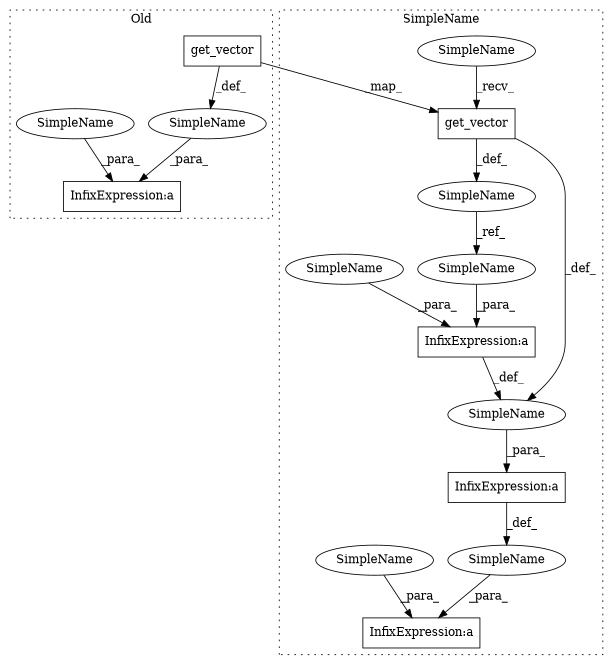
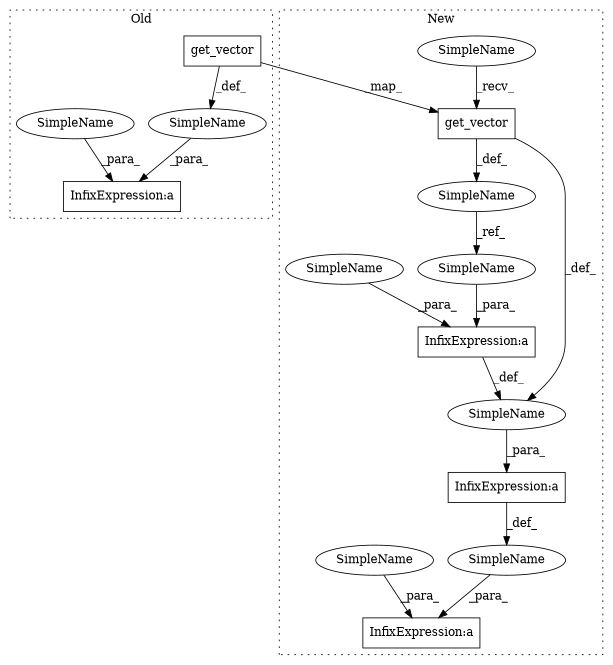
cluster "SimpleName": label "SimpleName" -> "New"
